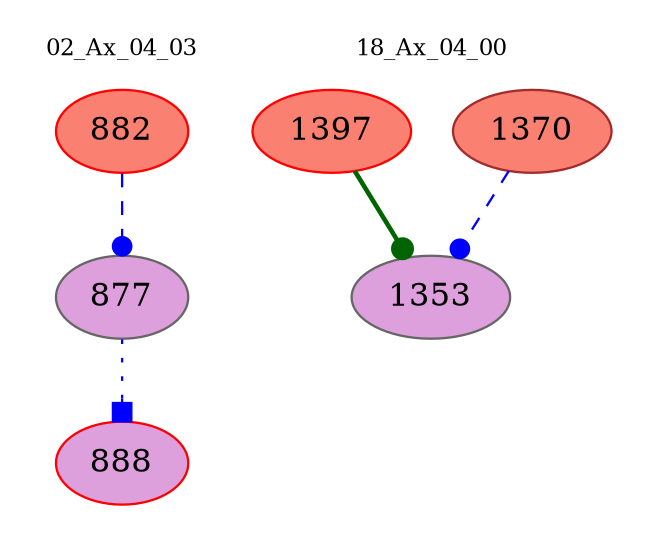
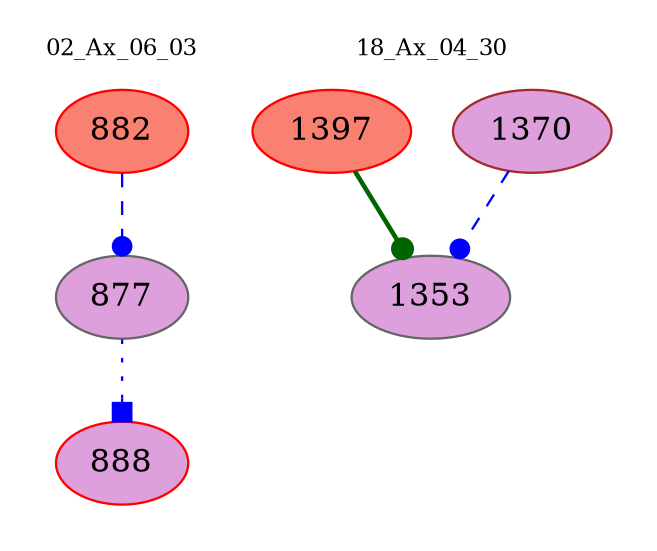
cluster "02_Ax_04_03": label "02_Ax_04_03" -> "02_Ax_06_03"
cluster "18_Ax_04_00": label "18_Ax_04_00" -> "18_Ax_04_30"
node "1370": fillcolor salmon -> plum
